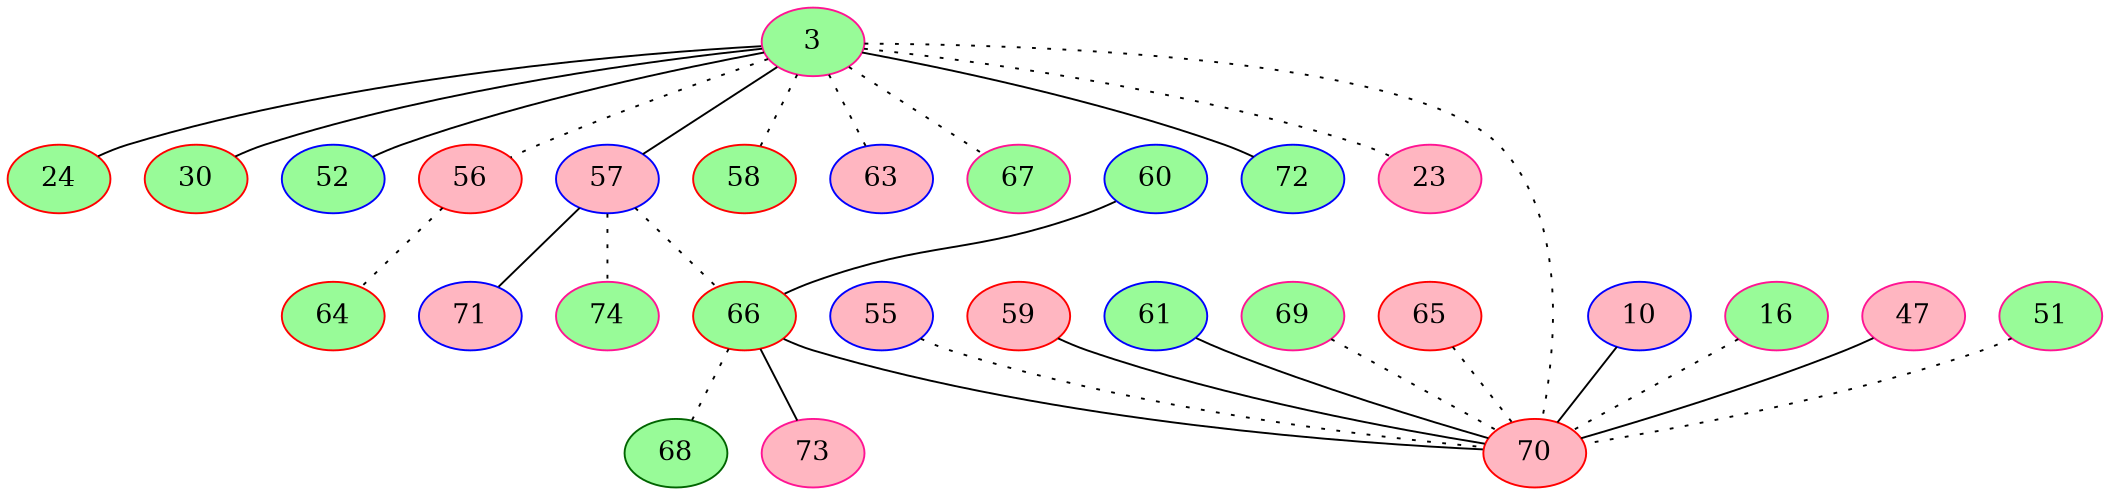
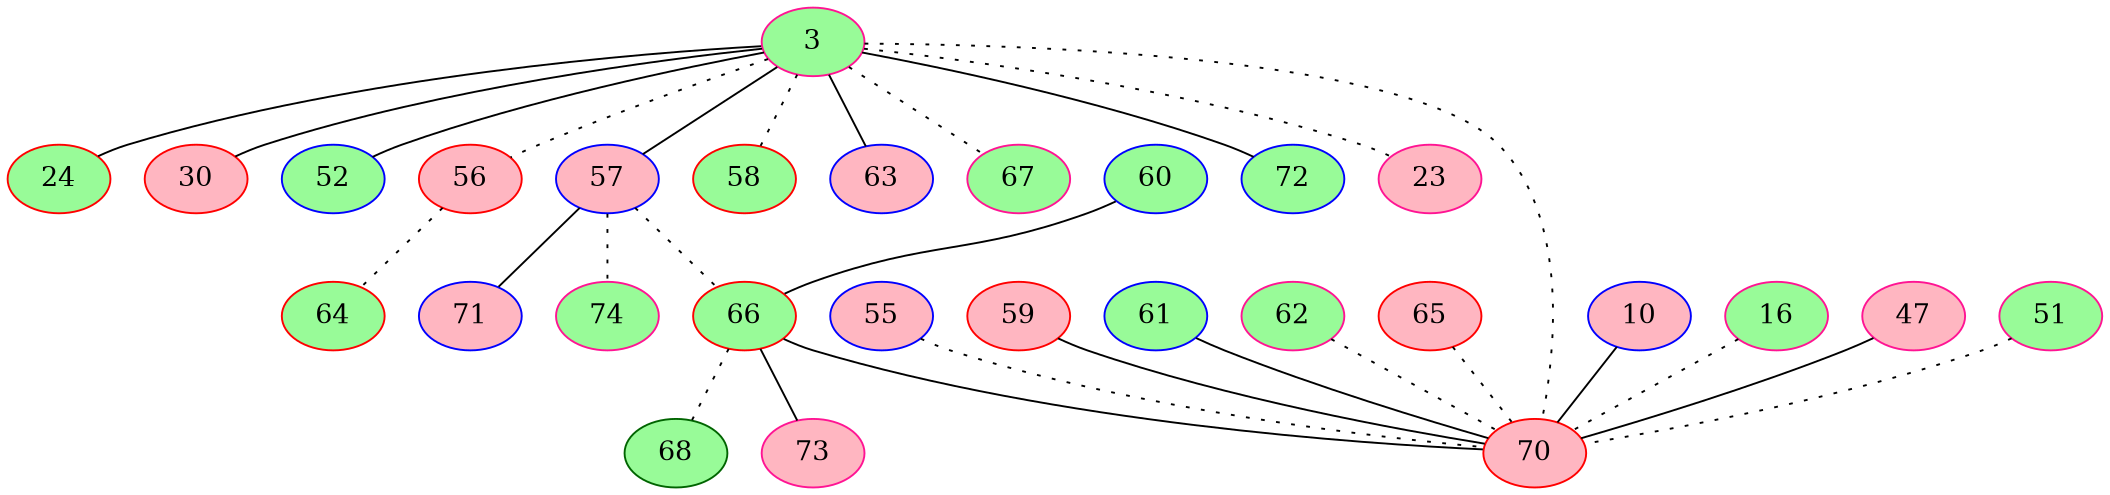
edge "3" -- "63": style dotted -> solid
node "30": fillcolor palegreen -> lightpink
node "69": label "69" -> "62"
